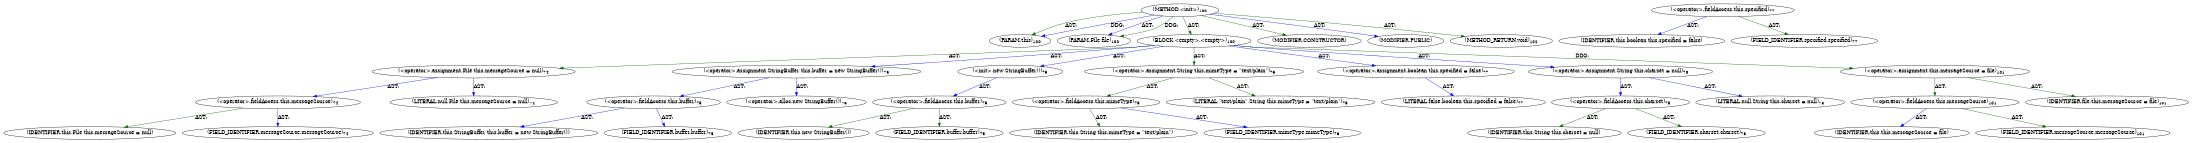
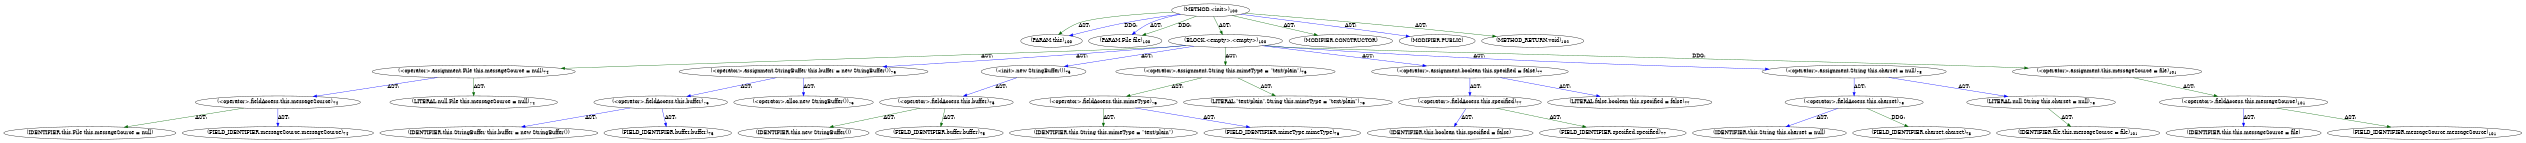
edge "(<operator>.assignment,File this.messageSource = null)" -> "(LITERAL,null,File this.messageSource = null)": color blue -> darkgreen
edge "(<operator>.assignment,boolean this.specified = false)" -> "(<operator>.fieldAccess,this.specified)": added, label "AST:"
edge "(<operator>.assignment,this.messageSource = file)" -> "(IDENTIFIER,file,this.messageSource = file)": now "(LITERAL,null,String this.charset = null)" -> "(IDENTIFIER,file,this.messageSource = file)"
edge "(<operator>.fieldAccess,this.charset)" -> "(IDENTIFIER,this,String this.charset = null)": color darkgreen -> blue
edge "(<operator>.fieldAccess,this.charset)" -> "(FIELD_IDENTIFIER,charset,charset)": label "AST: " -> "DDG: "
